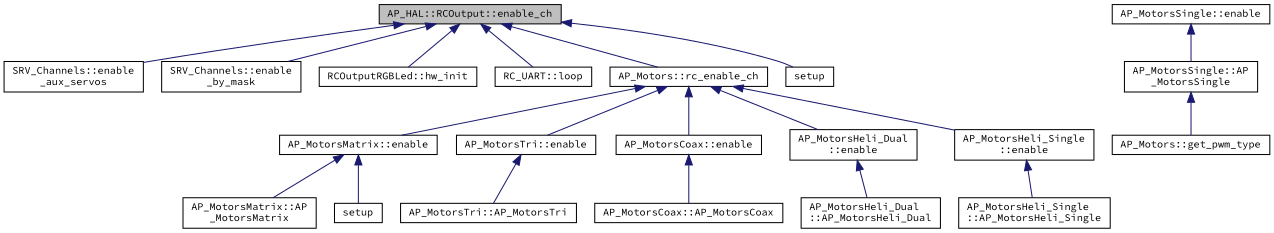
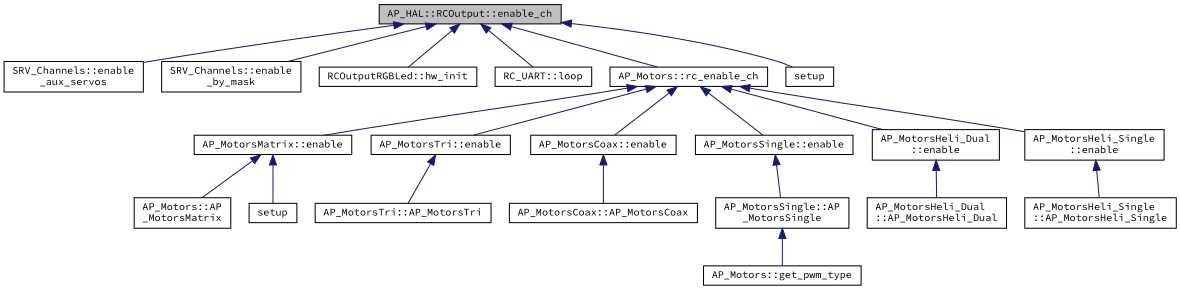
edge "AP_MotorsSingle::enable" -> "AP_Motors::rc_enable_ch": added
node "AP_MotorsMatrix::AP _MotorsMatrix": label "AP_MotorsMatrix::AP _MotorsMatrix" -> "AP_Motors::AP _MotorsMatrix"
